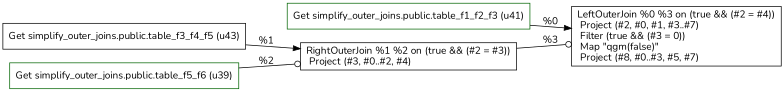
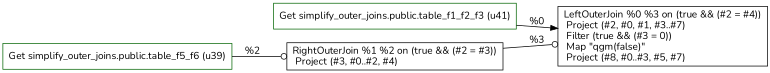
node "Get simplify_outer_joins.public.table_f3_f4_f5 (u43)": removed
